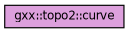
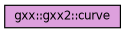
node "gxx::topo2::curve": label "gxx::topo2::curve" -> "gxx::gxx2::curve"
